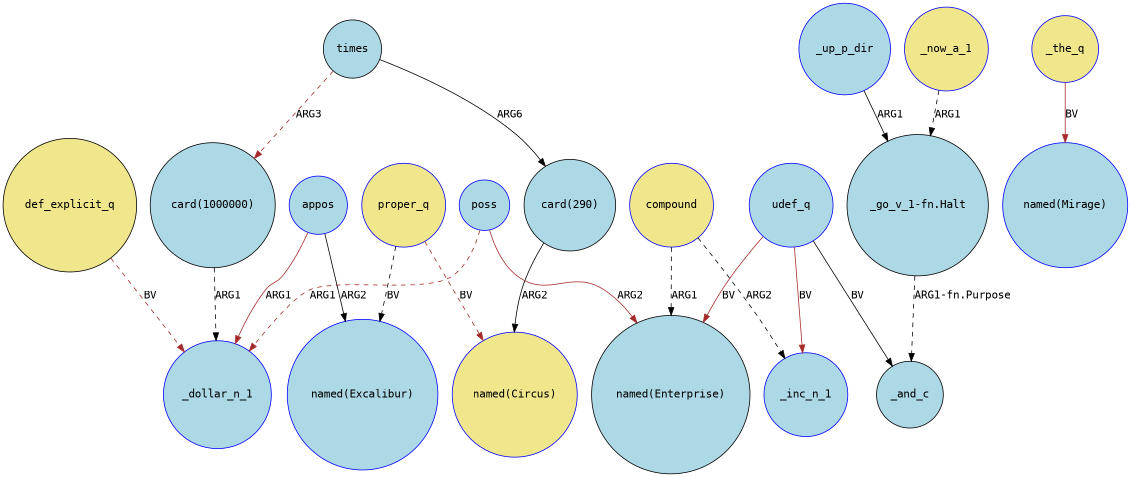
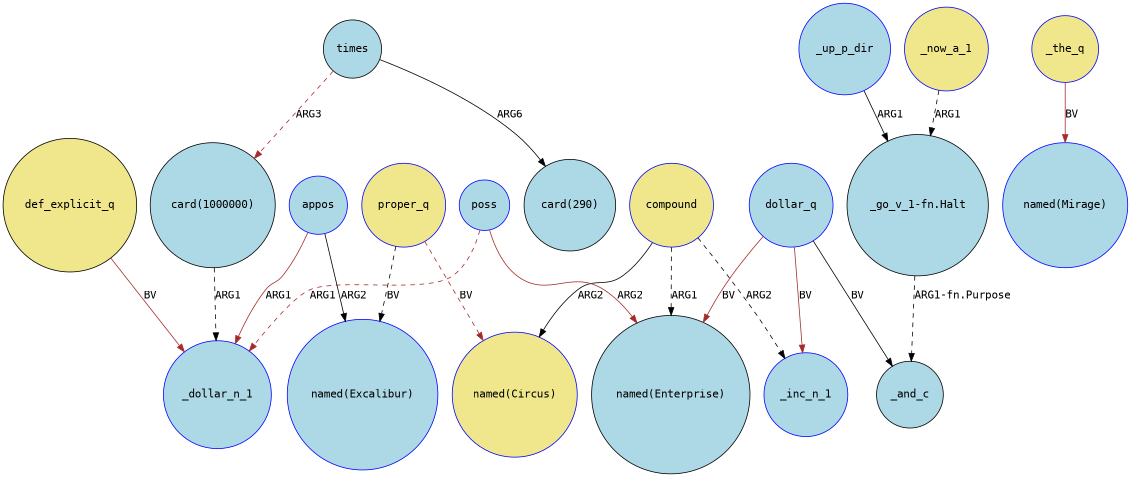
node "udef_q": label "udef_q" -> "dollar_q"
edge "card(290)" -> "named(Circus)": now "compound" -> "named(Circus)"
edge "def_explicit_q" -> "_dollar_n_1": style dashed -> solid
